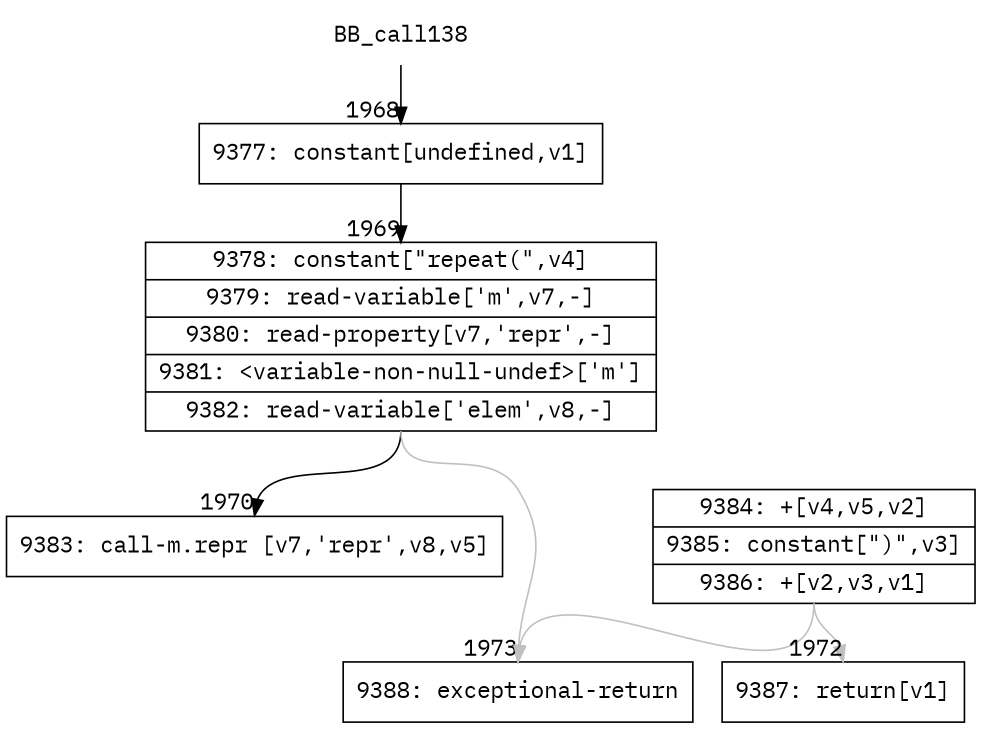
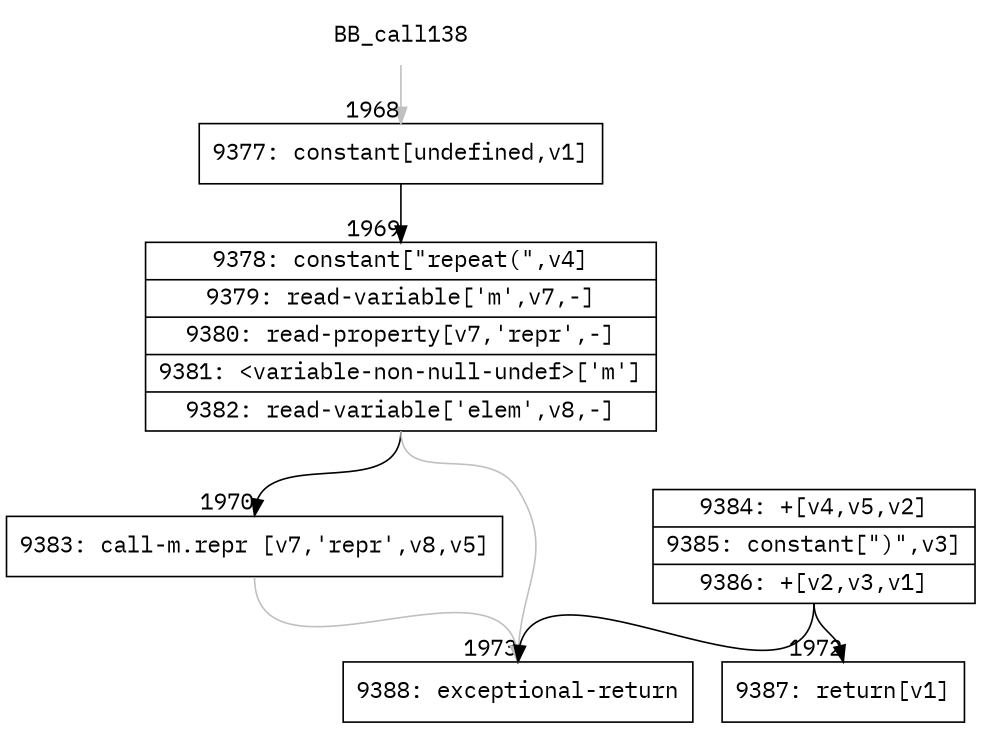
edge "BB_call138" -> "9377: constant[undefined,v1]": color black -> gray
edge "9383: call-m.repr [v7,'repr',v8,v5]" -> "9388: exceptional-return": added
edge "9384: +[v4,v5,v2]" -> "9387: return[v1]": color gray -> black
edge "9384: +[v4,v5,v2]" -> "9388: exceptional-return": color gray -> black
